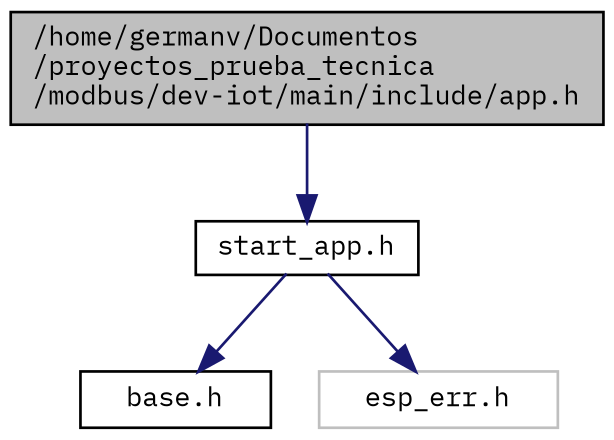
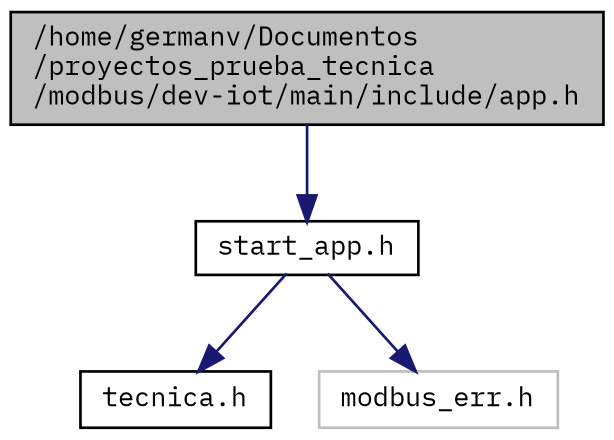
node "base.h": label "base.h" -> "tecnica.h"
node "esp_err.h": label "esp_err.h" -> "modbus_err.h"
